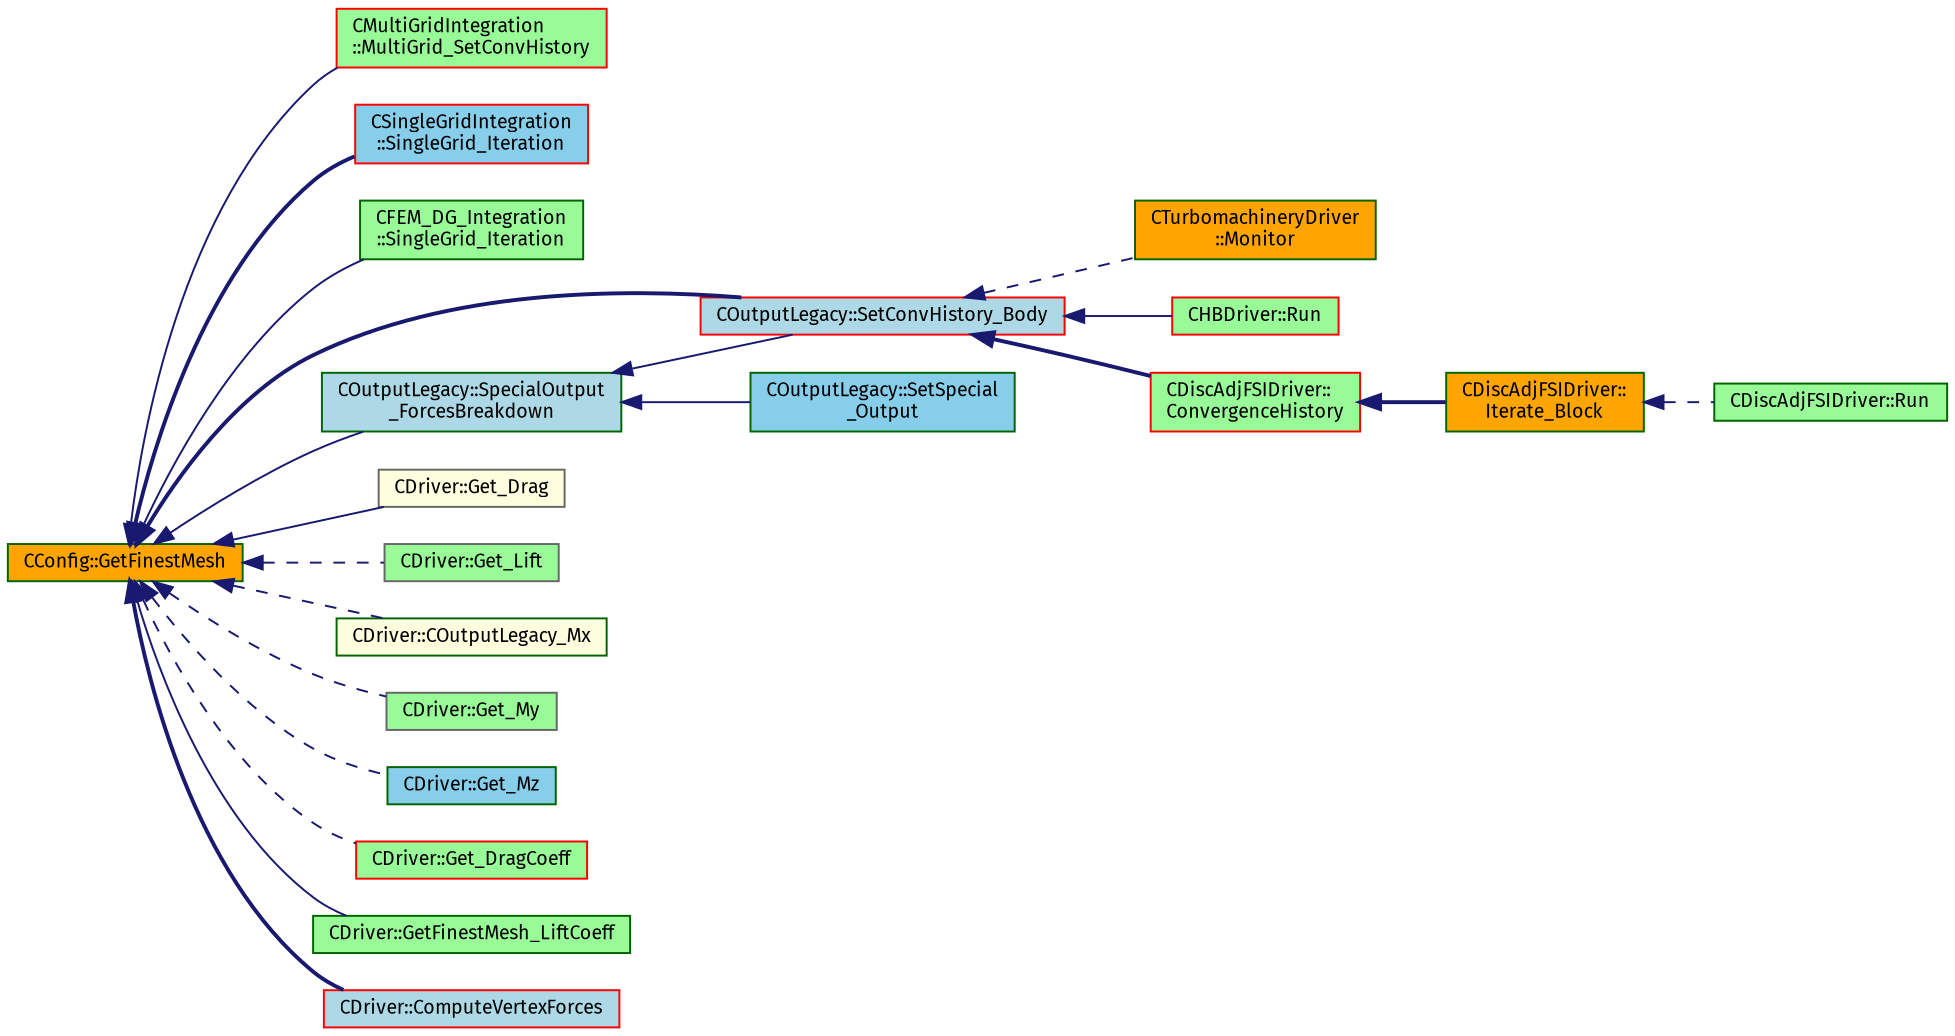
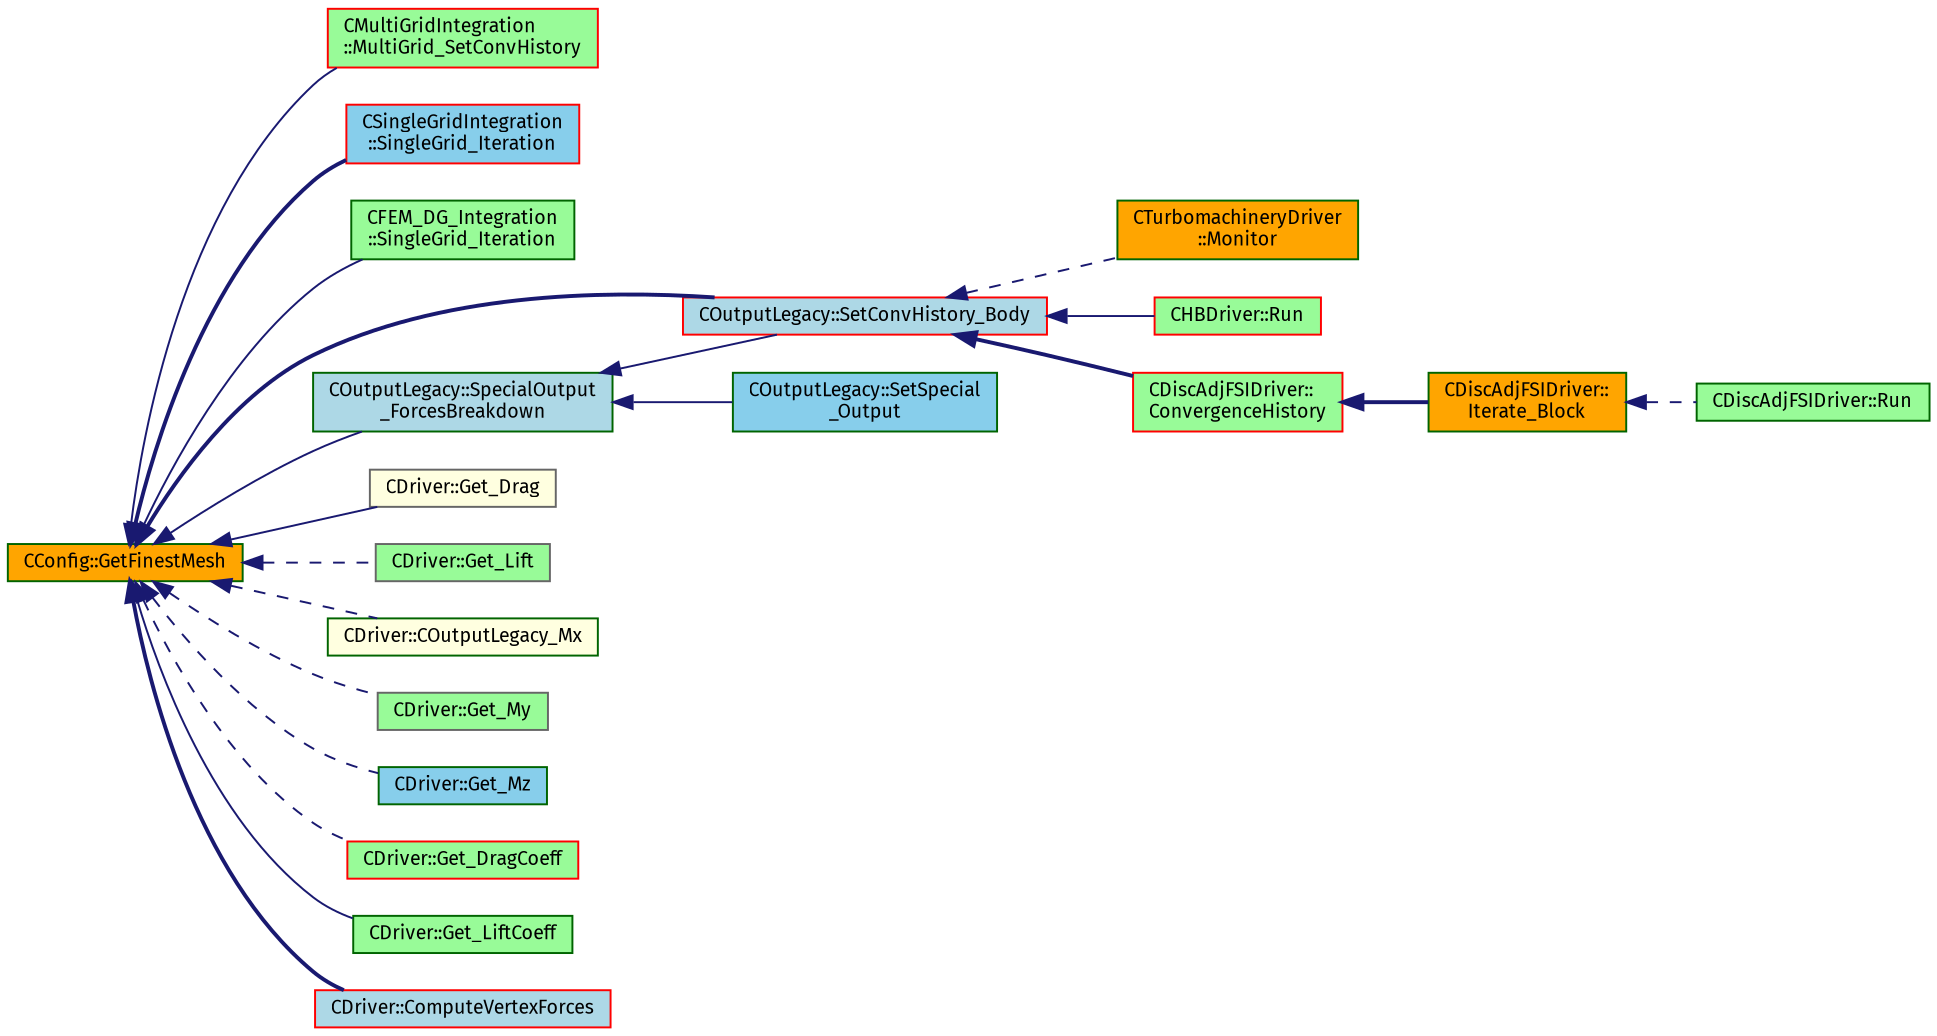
node "CDriver::GetFinestMesh_LiftCoeff": label "CDriver::GetFinestMesh_LiftCoeff" -> "CDriver::Get_LiftCoeff"
